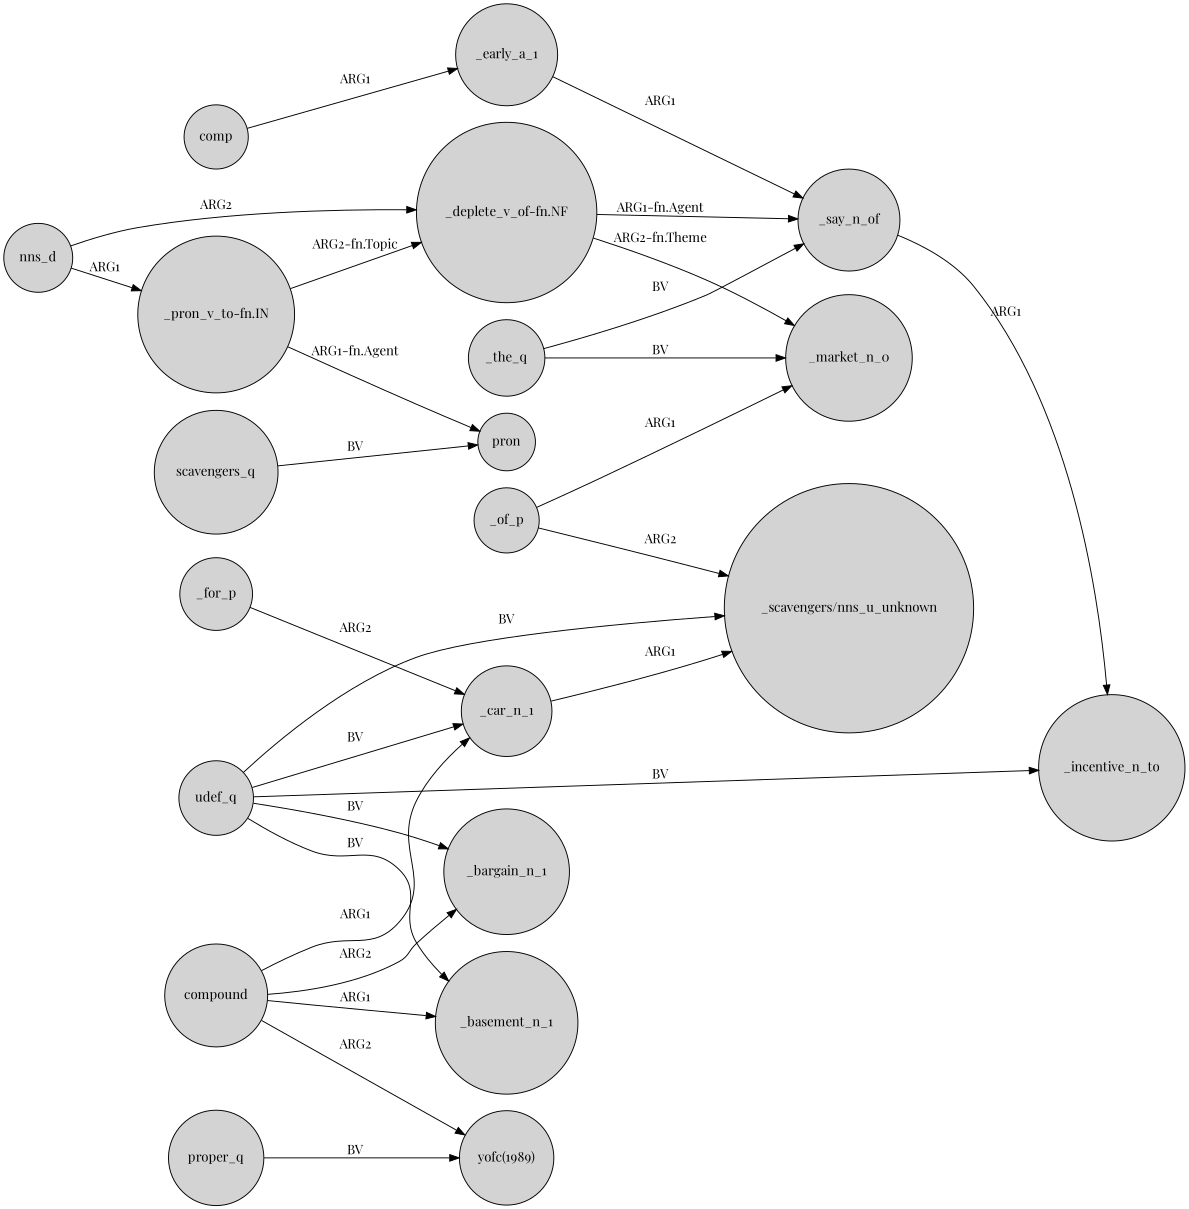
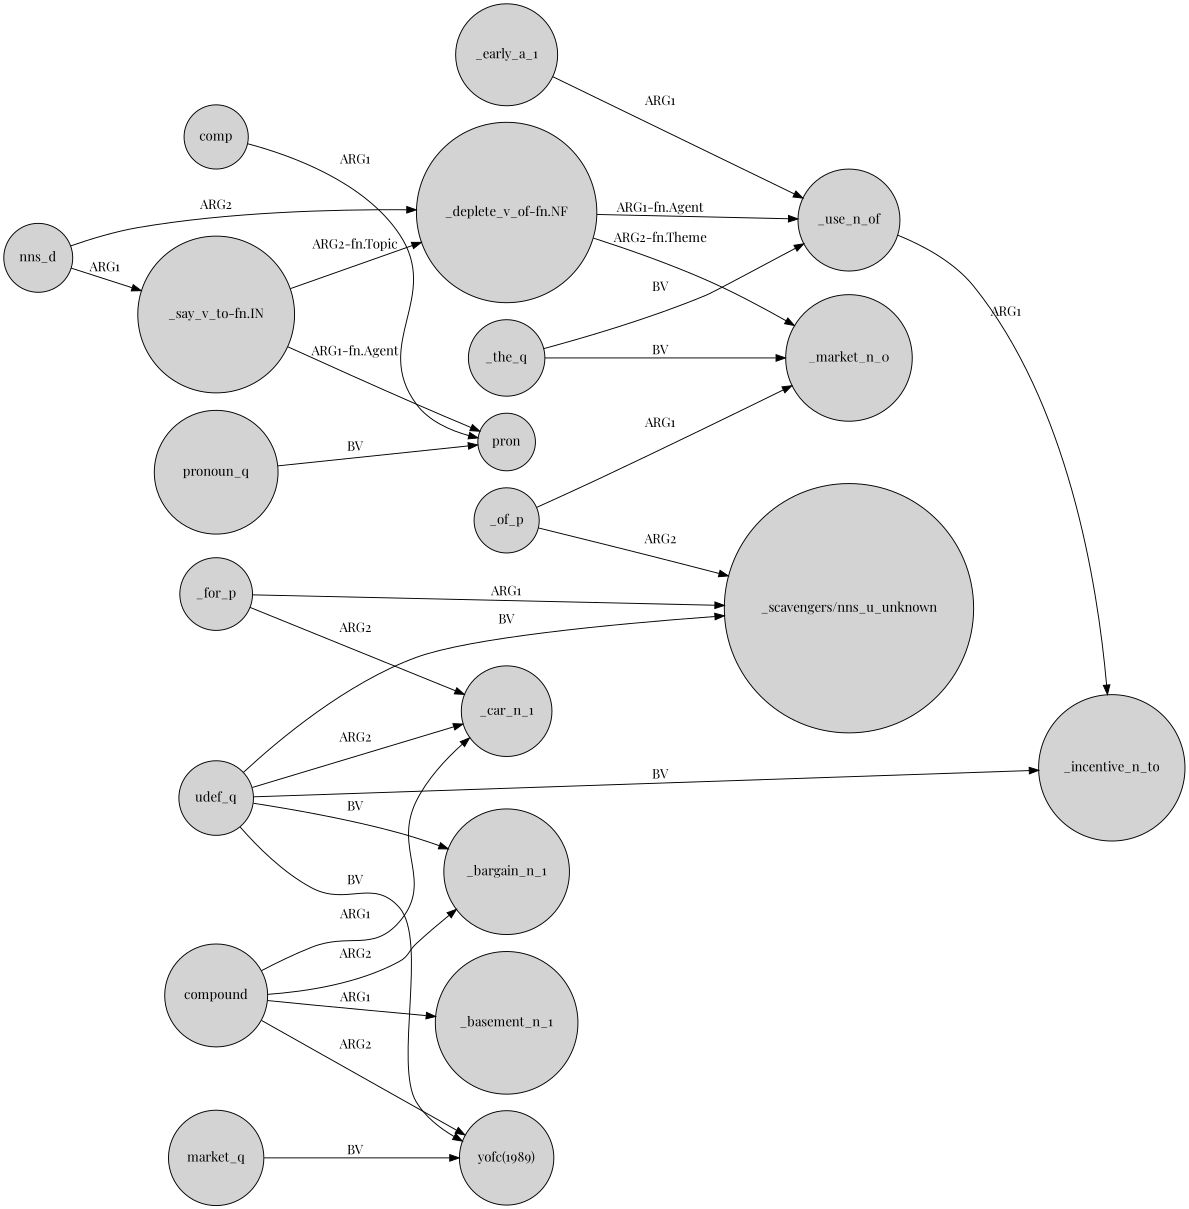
edge "comp" -> "_early_a_1": now "comp" -> "pron"
node "_say_n_of": label "_say_n_of" -> "_use_n_of"
node "_pron_v_to-fn.IN": label "_pron_v_to-fn.IN" -> "_say_v_to-fn.IN"
node "scavengers_q": label "scavengers_q" -> "pronoun_q"
edge "_car_n_1" -> "_scavengers/nns_u_unknown": now "_for_p" -> "_scavengers/nns_u_unknown"
edge "udef_q" -> "_car_n_1": label "BV" -> "ARG2"
edge "udef_q" -> "_basement_n_1": now "udef_q" -> "yofc(1989)"
node "proper_q": label "proper_q" -> "market_q"
